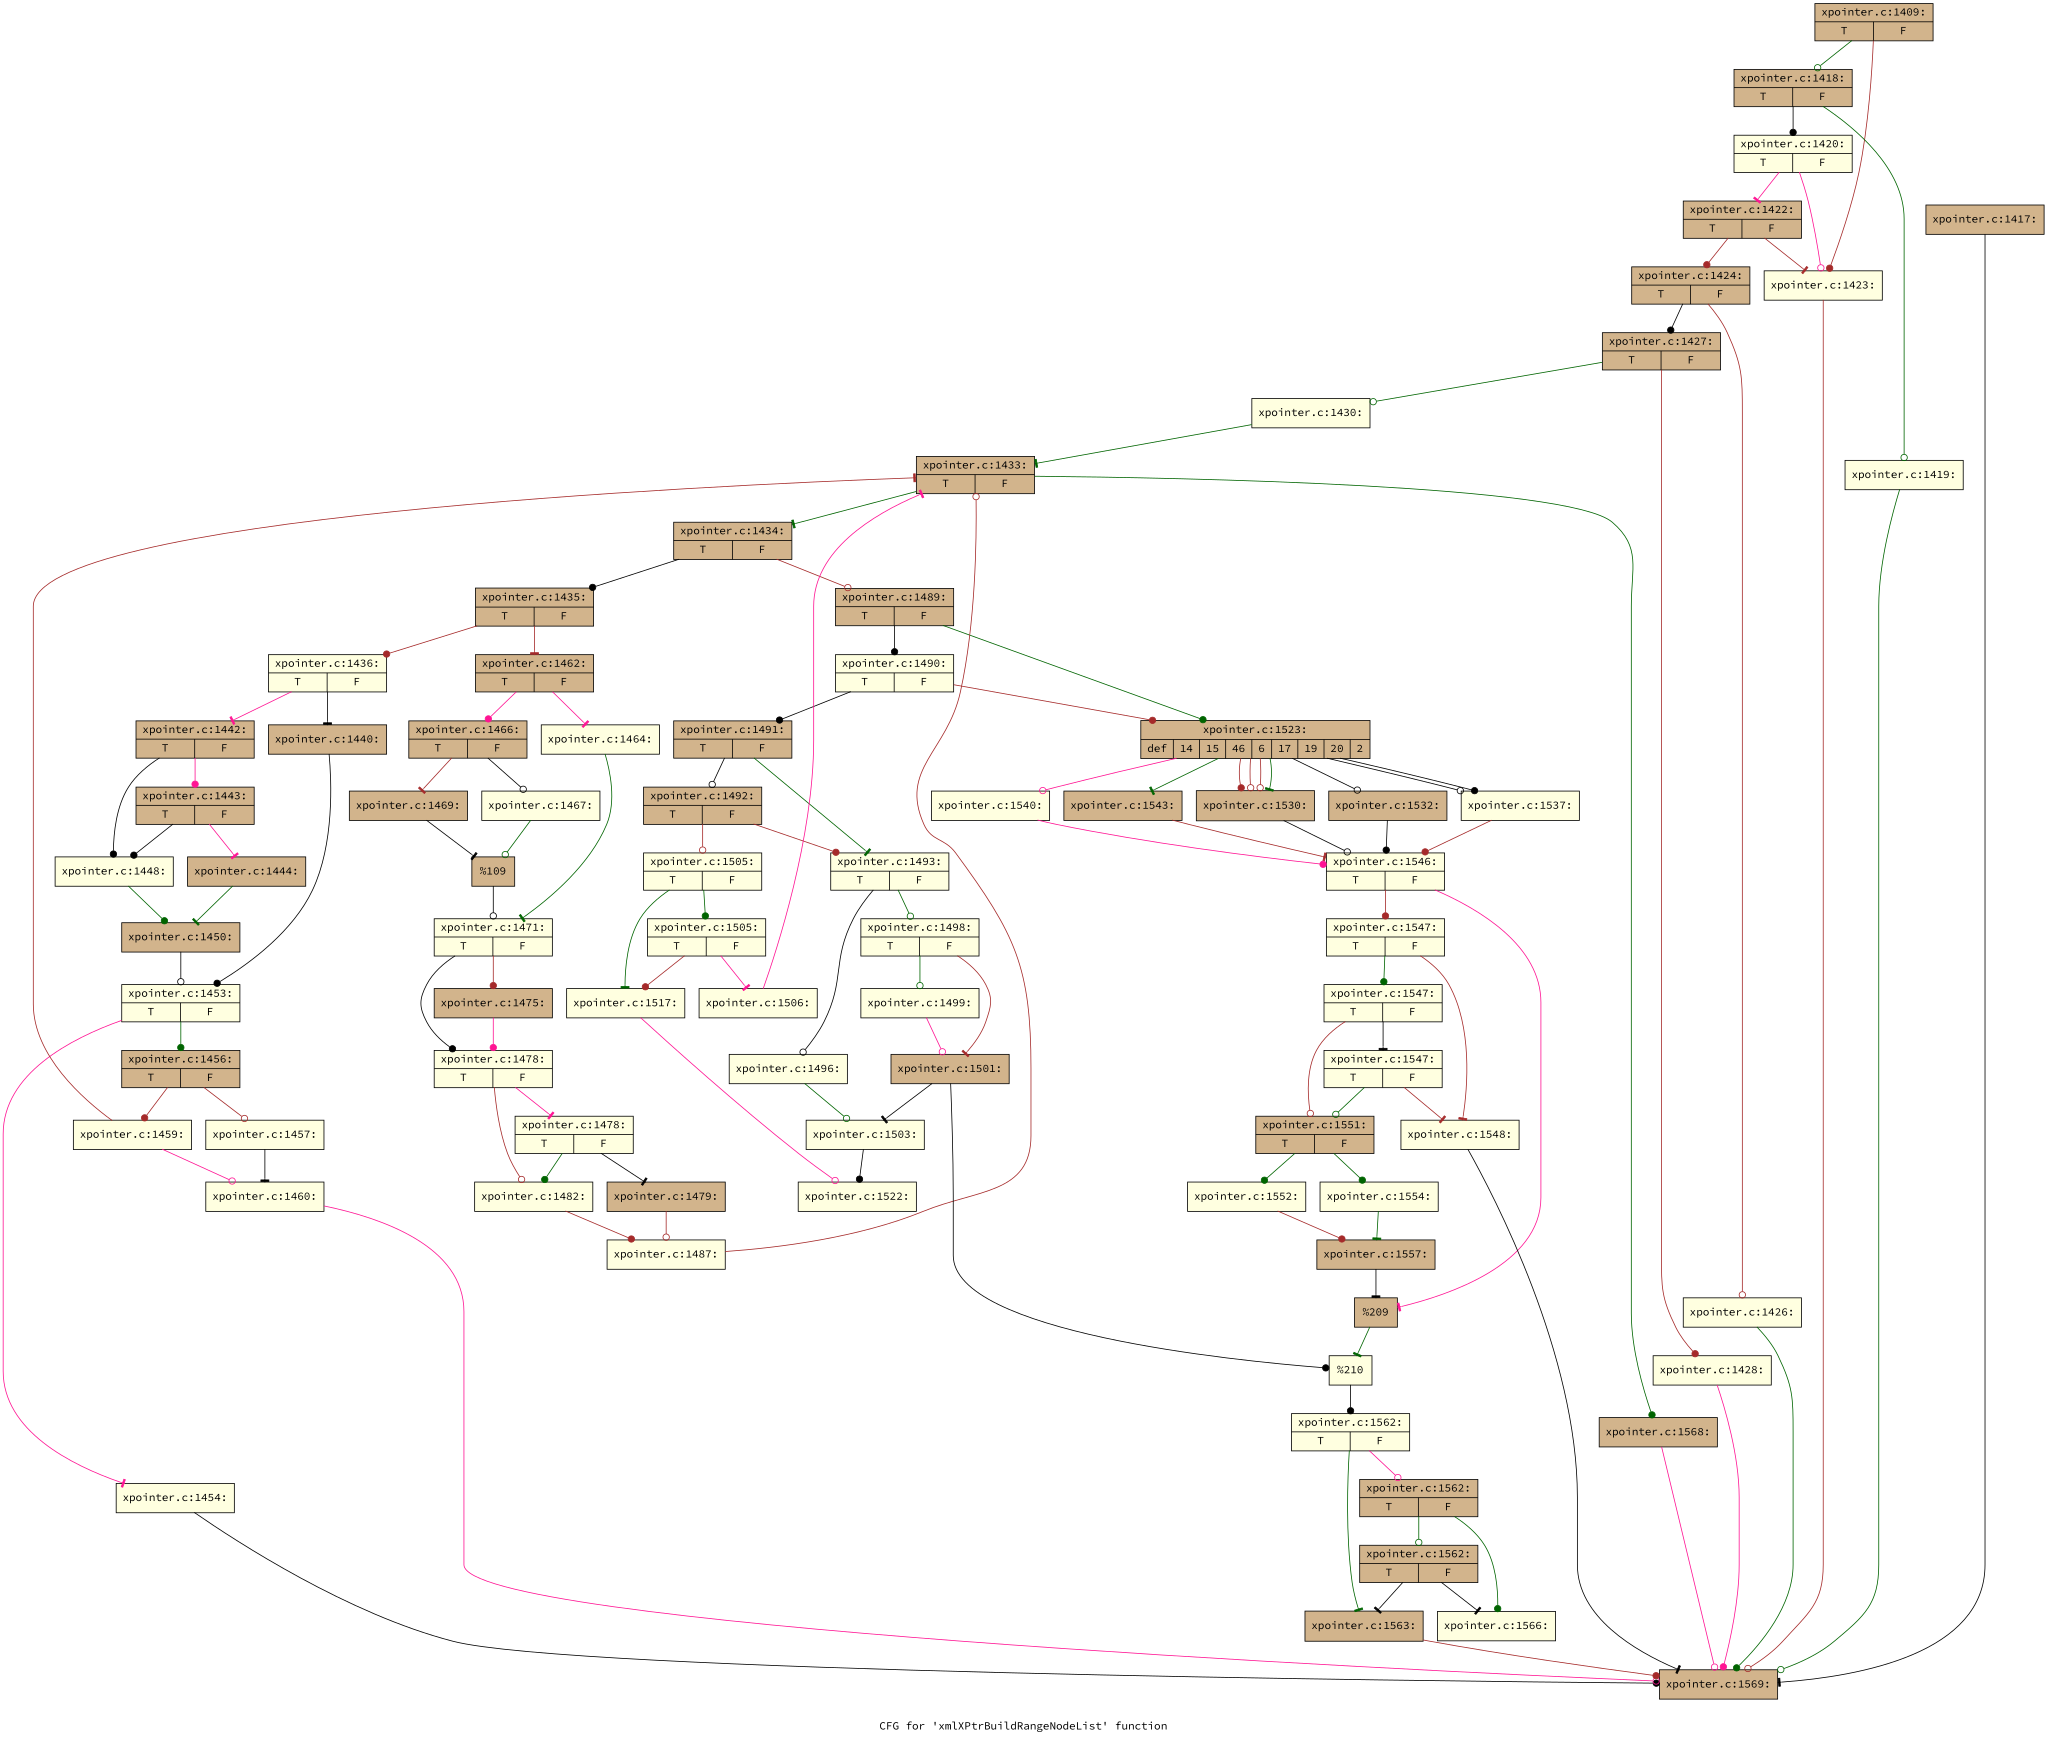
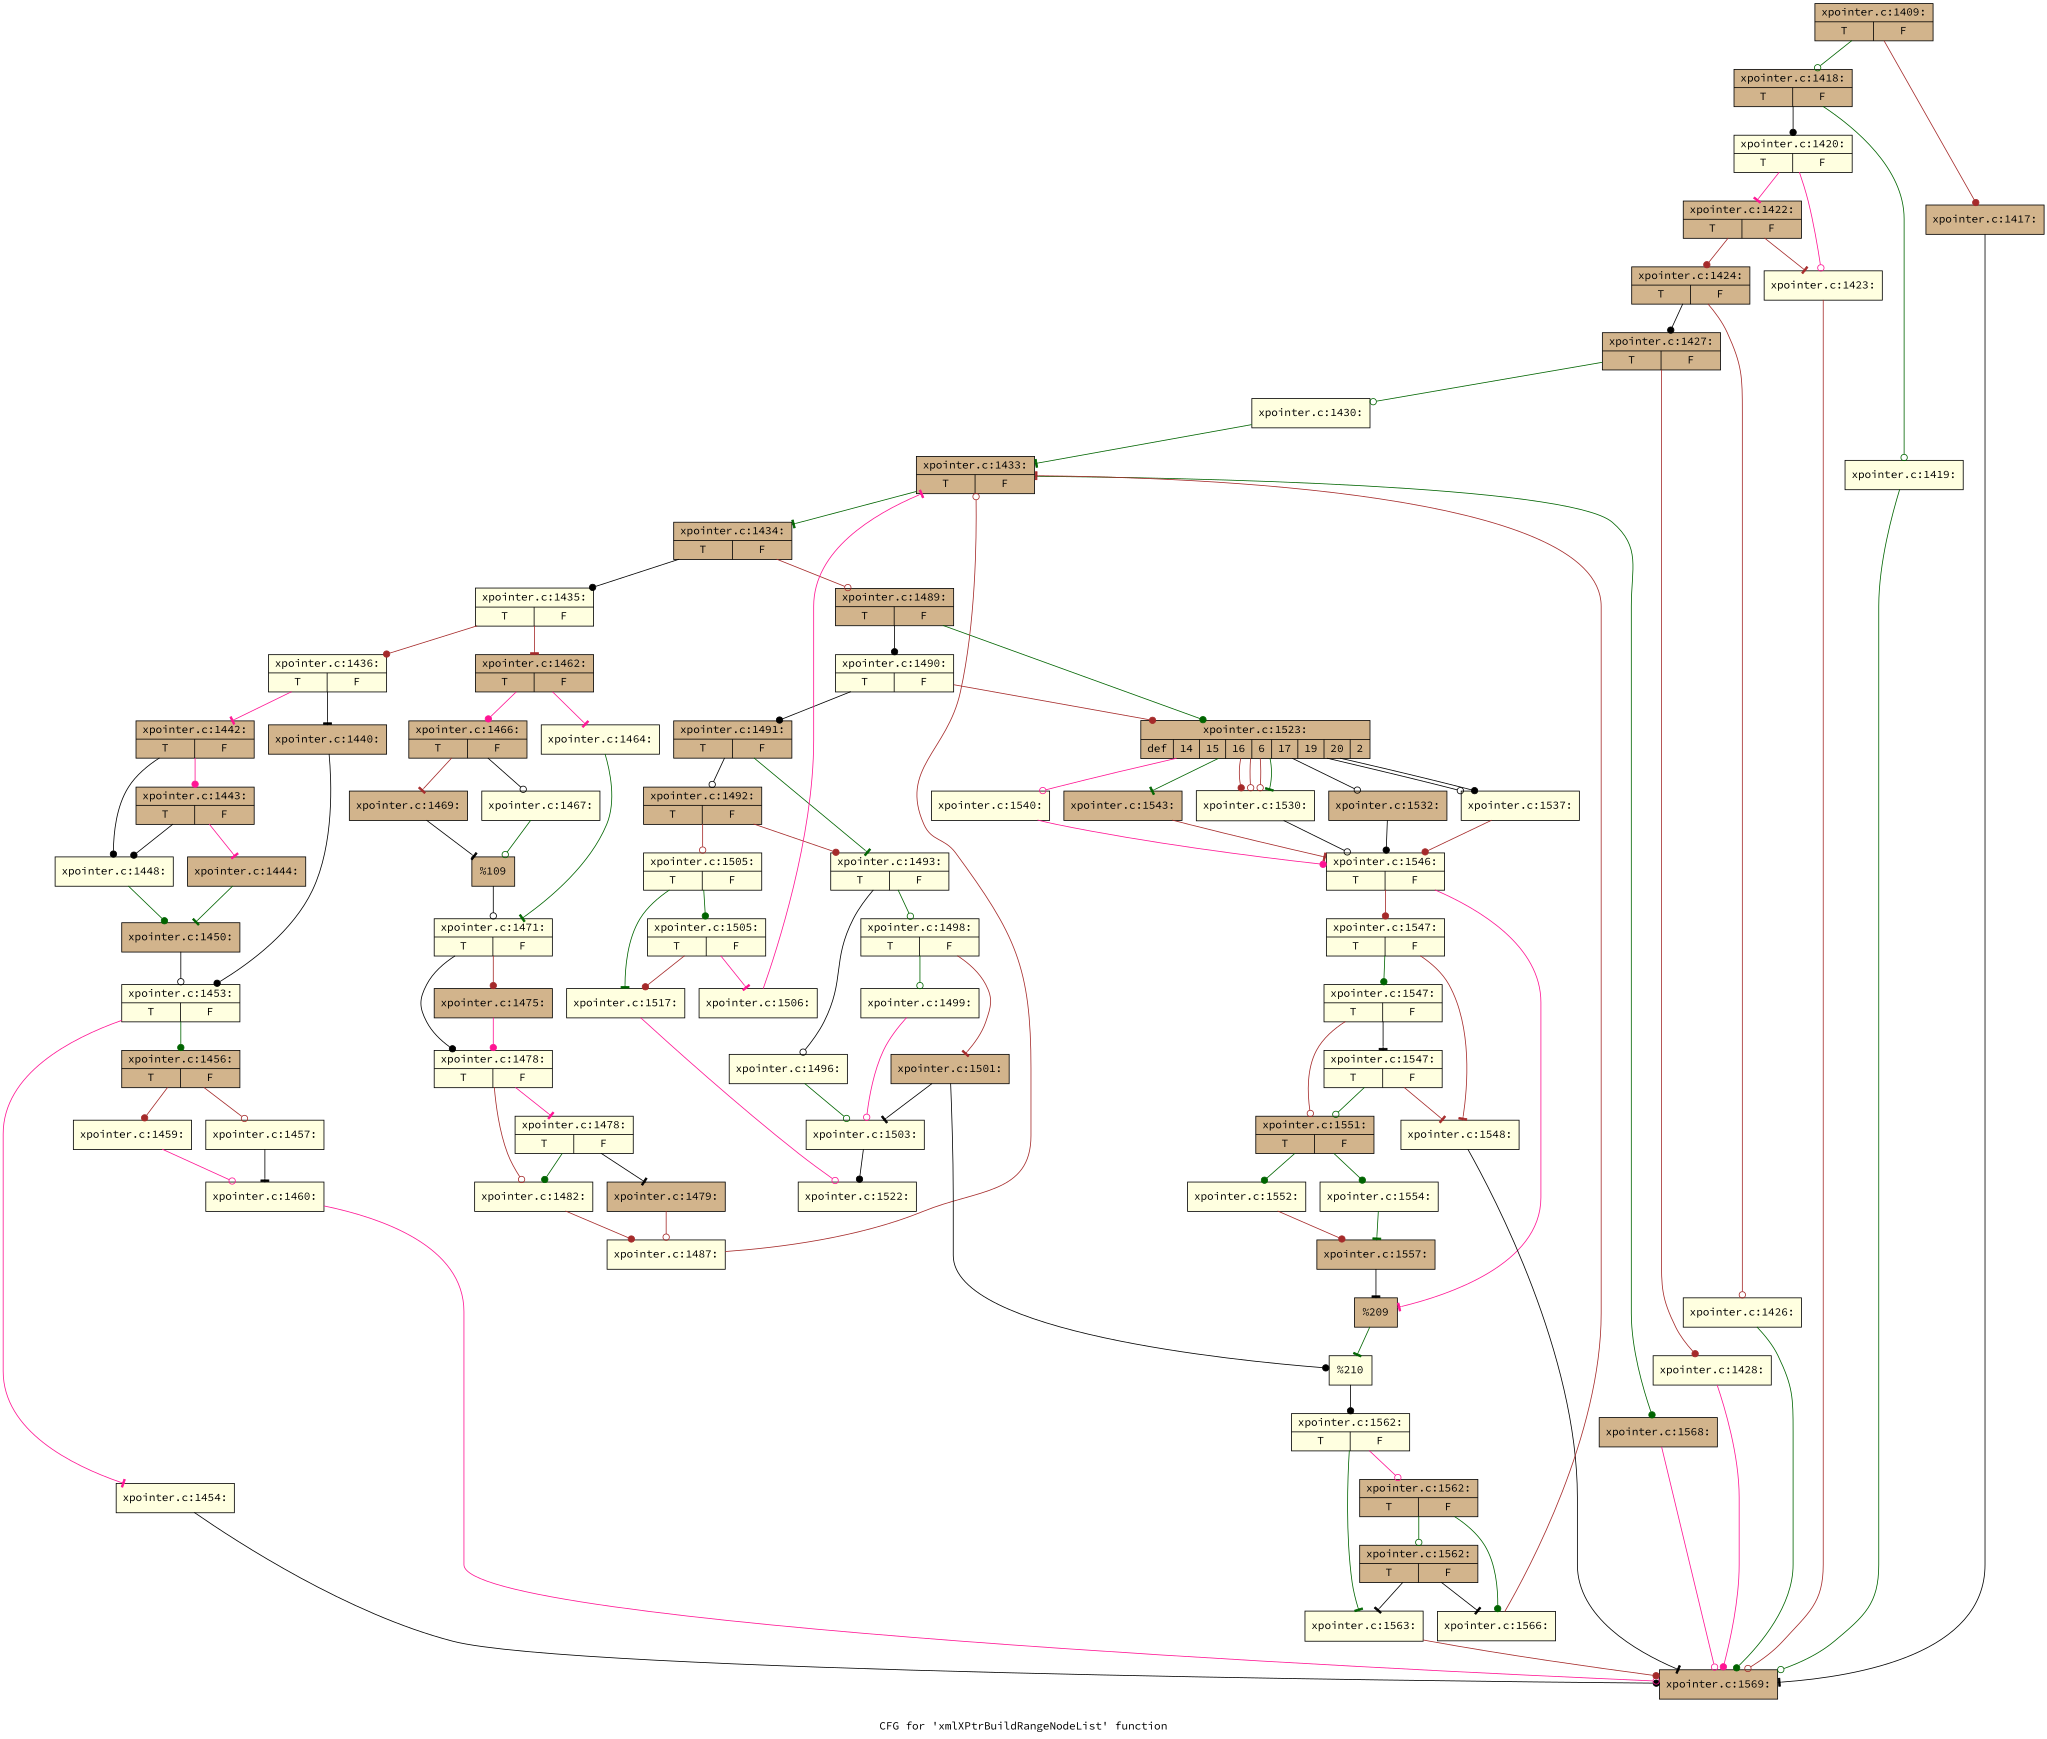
edge "xpointer.c:1409:" -> "xpointer.c:1423:": now "xpointer.c:1409:" -> "xpointer.c:1417:"
edge "xpointer.c:1459:" -> "xpointer.c:1433:": now "xpointer.c:1566:" -> "xpointer.c:1433:"
node "xpointer.c:1435:": fillcolor tan -> lightyellow
node "xpointer.c:1523:": text "46" -> "16"
node "xpointer.c:1530:": fillcolor tan -> lightyellow
edge "xpointer.c:1499:" -> "xpointer.c:1501:": now "xpointer.c:1499:" -> "xpointer.c:1503:"
node "xpointer.c:1563:": fillcolor tan -> lightyellow
